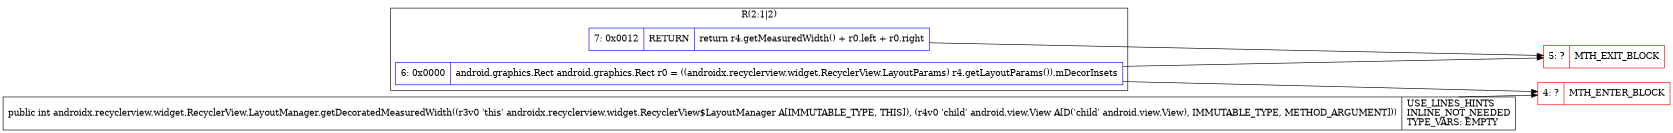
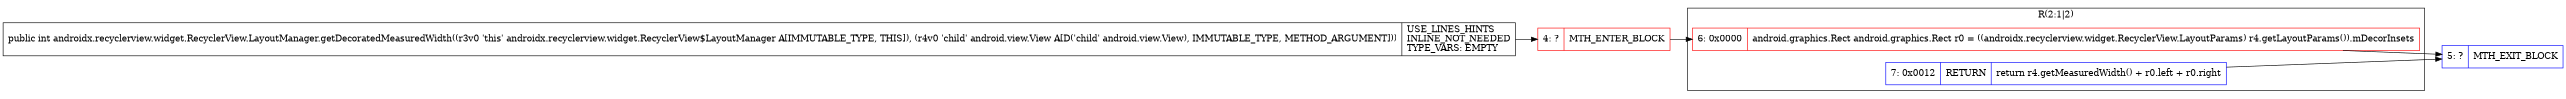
node "5: ?": color red -> blue
node "6: 0x0000": color blue -> red
edge "6: 0x0000" -> "4: ?": reversed
